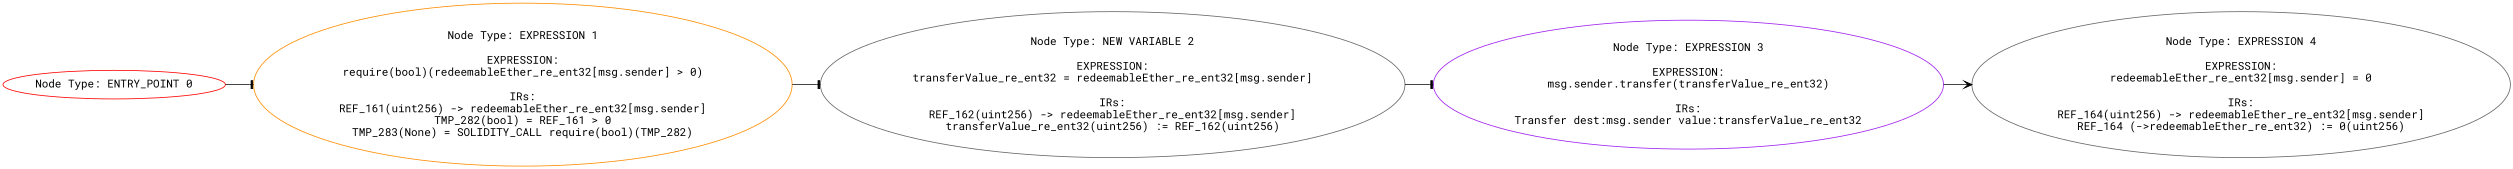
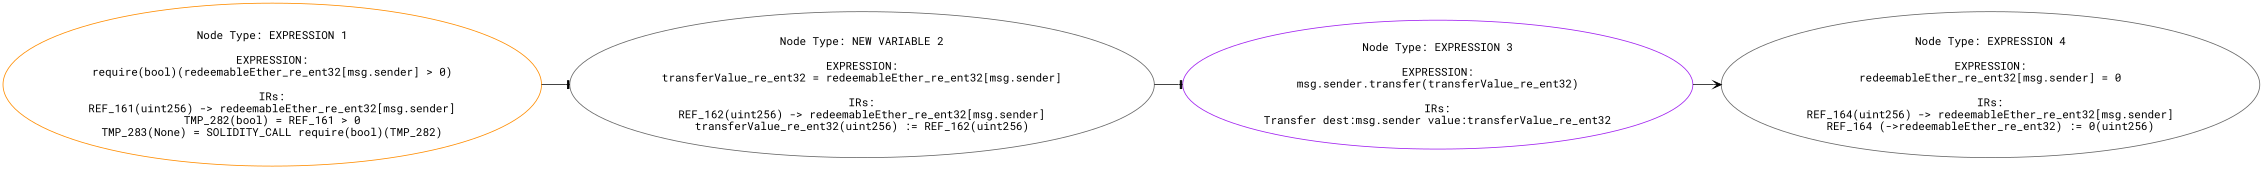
node "Node Type: ENTRY_POINT 0": removed
